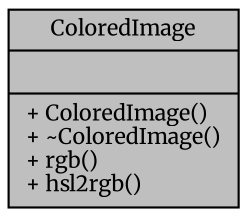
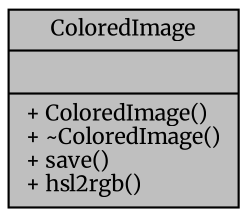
node "ColoredImage": text "+ rgb()" -> "+ save()"
